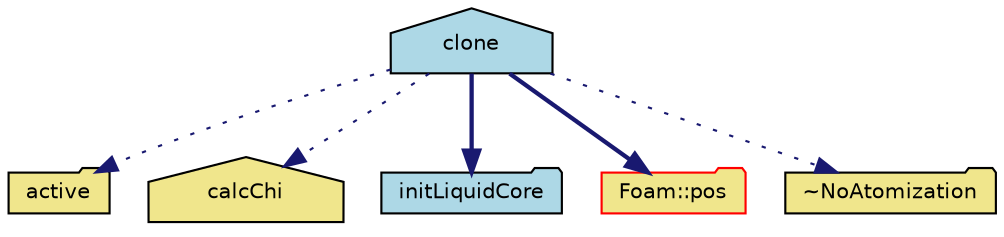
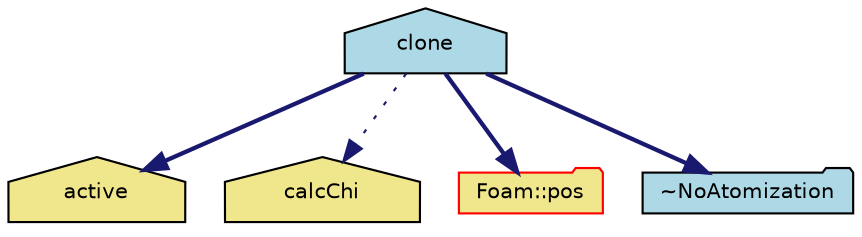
edge "clone" -> "active": style dotted -> bold
edge "clone" -> "~NoAtomization": style dotted -> bold
node "active": shape folder -> house
node "initLiquidCore": removed
node "~NoAtomization": fillcolor khaki -> lightblue
